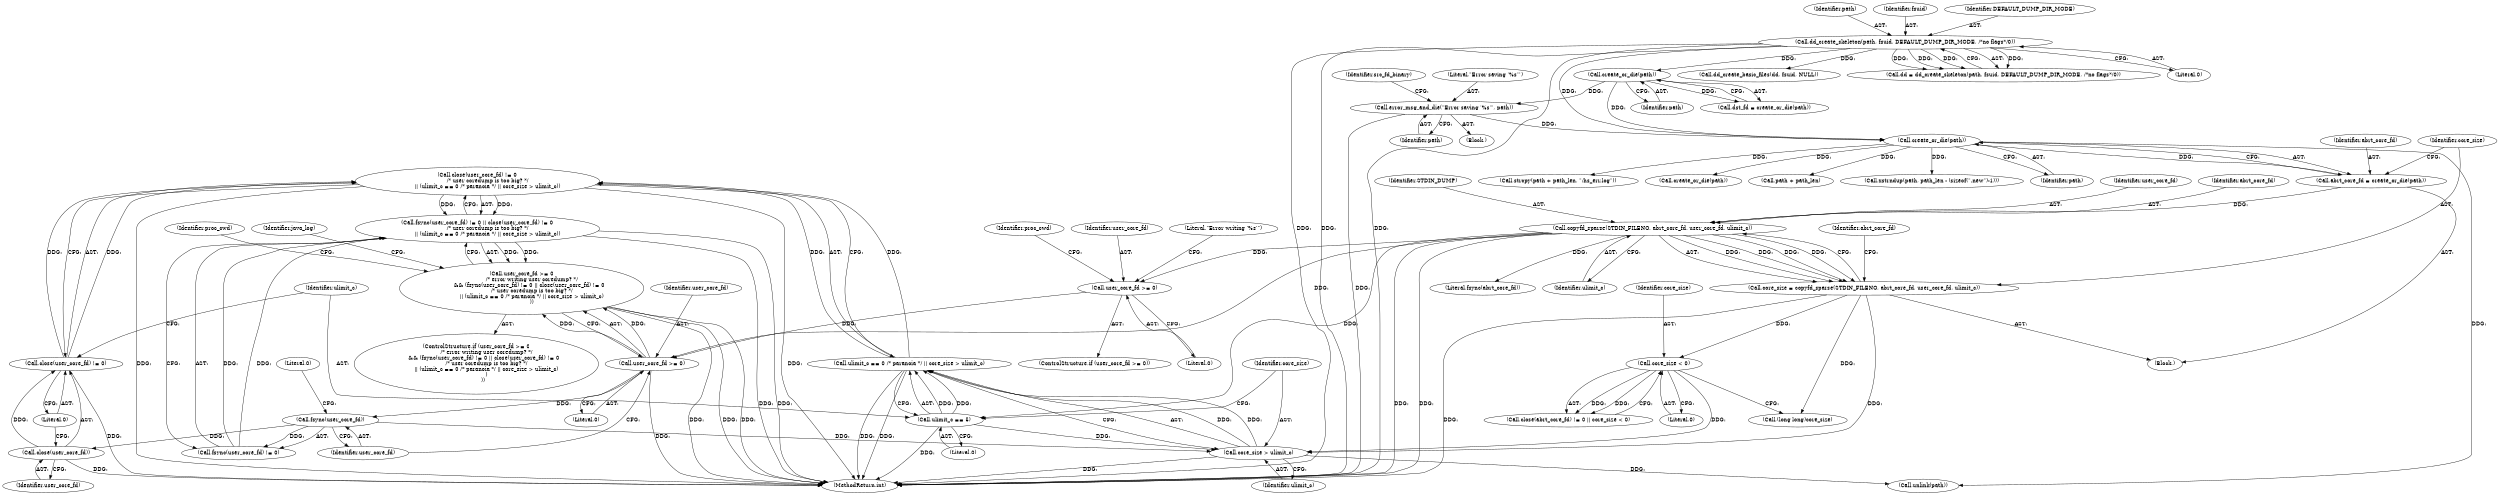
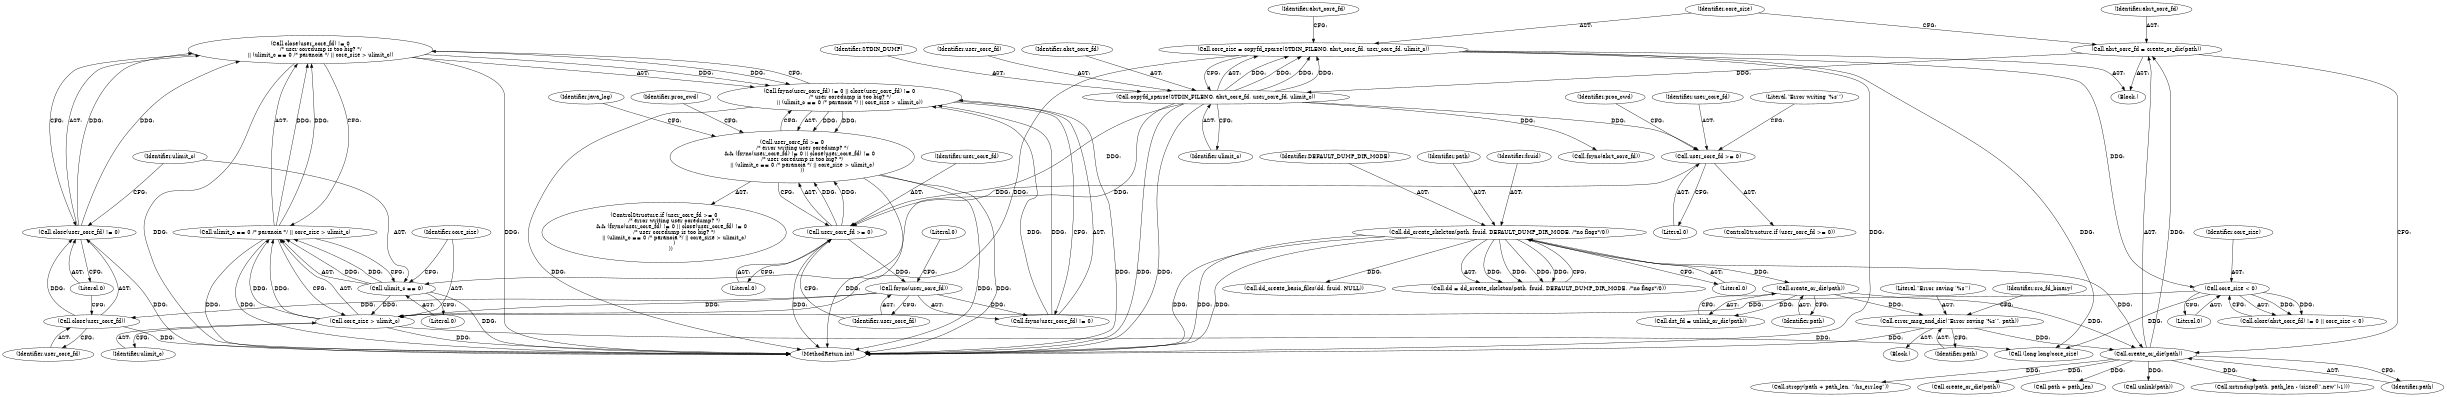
node "(Call,dst_fd = create_or_die(path))": label "(Call,dst_fd = create_or_die(path))" -> "(Call,dst_fd = unlink_or_die(path))"
node "(Literal,fsync(abrt_core_fd))": label "(Literal,fsync(abrt_core_fd))" -> "(Call,fsync(abrt_core_fd))"
edge "(Call,core_size < 0)" -> "(Call,(long long)core_size)": label "CFG: " -> "DDG: "
node "(Call,ulimit_c == 5)": label "(Call,ulimit_c == 5)" -> "(Call,ulimit_c == 0)"
edge "(Call,core_size > ulimit_c)" -> "(Call,unlink(path))": now "(Call,core_size > ulimit_c)" -> "(Call,(long long)core_size)"
